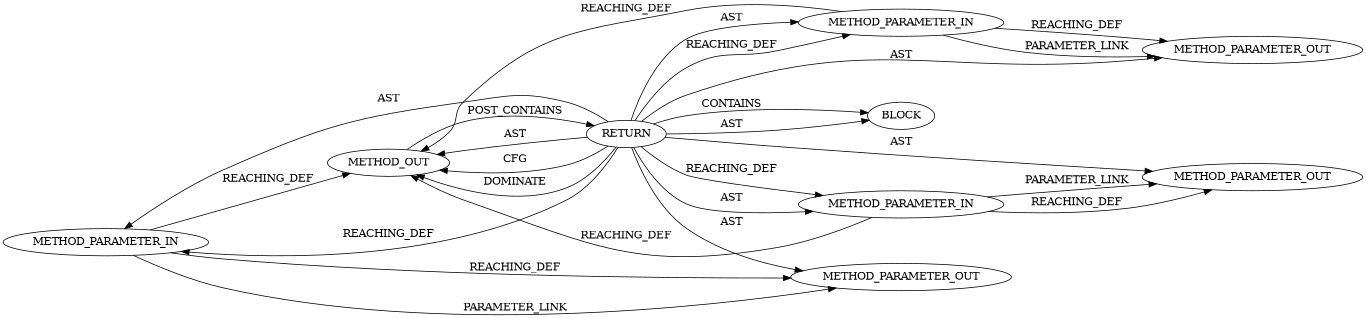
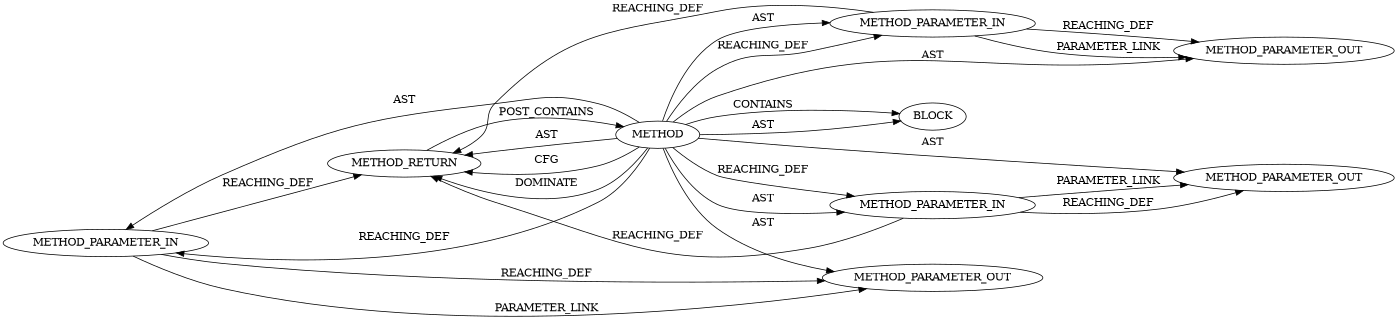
node "RETURN": label "RETURN" -> "METHOD"
node "METHOD_OUT": label "METHOD_OUT" -> "METHOD_RETURN"
